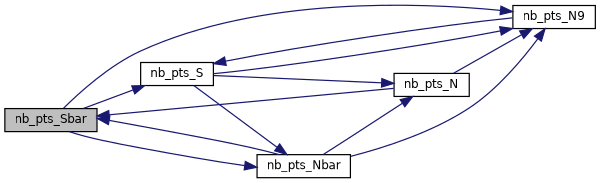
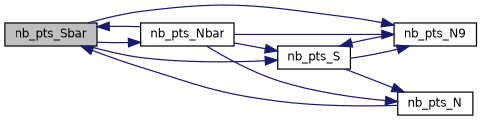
edge "nb_pts_N" -> "nb_pts_N9": removed
edge "nb_pts_S" -> "nb_pts_Nbar": reversed
